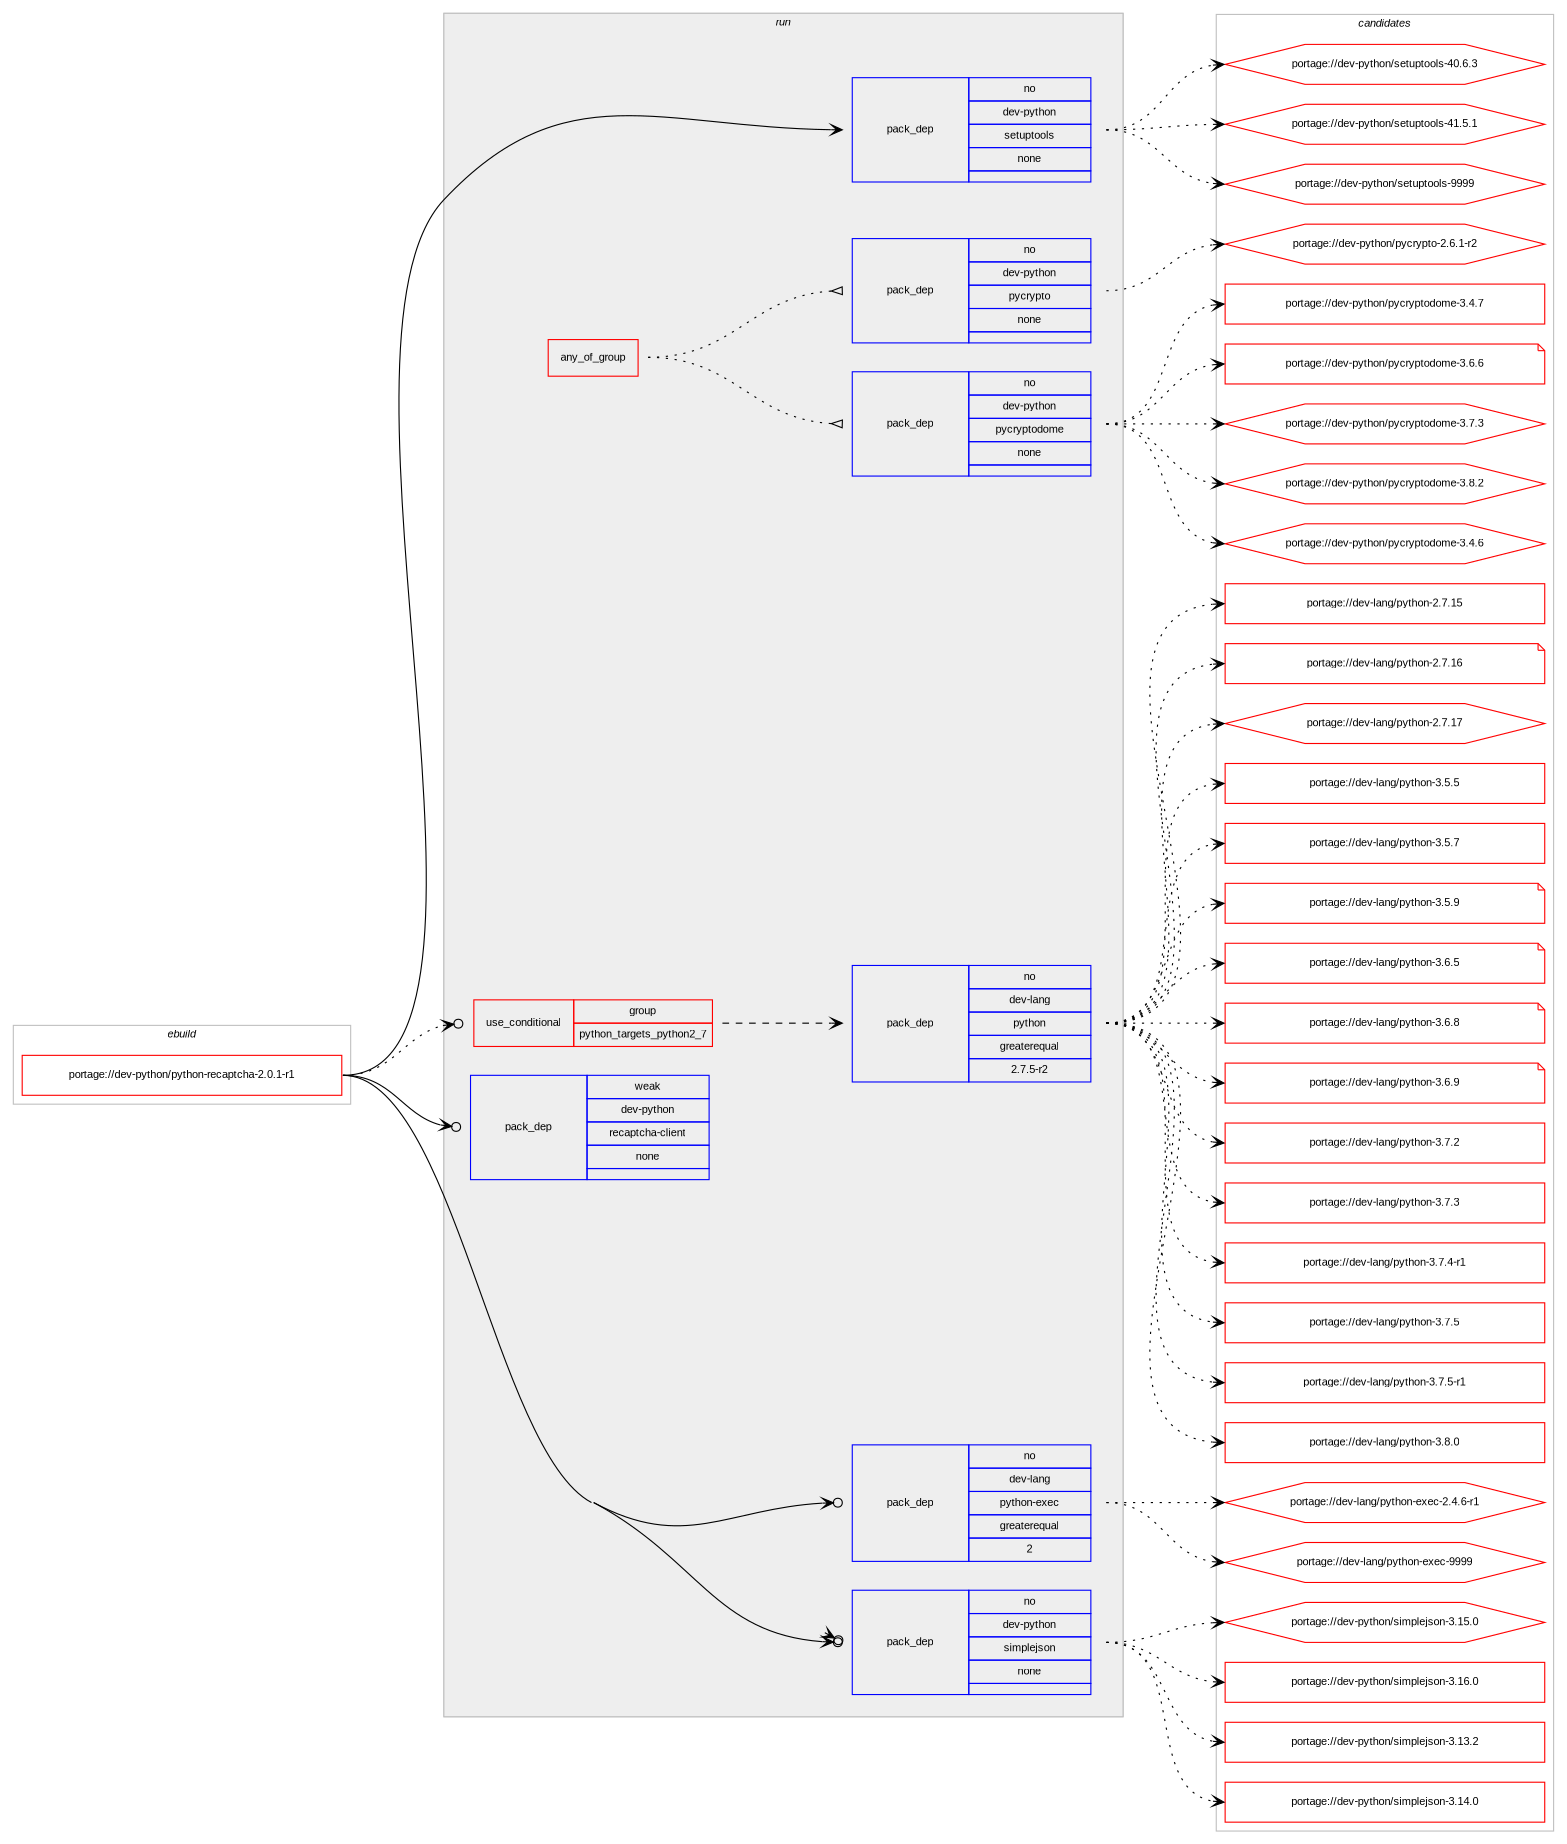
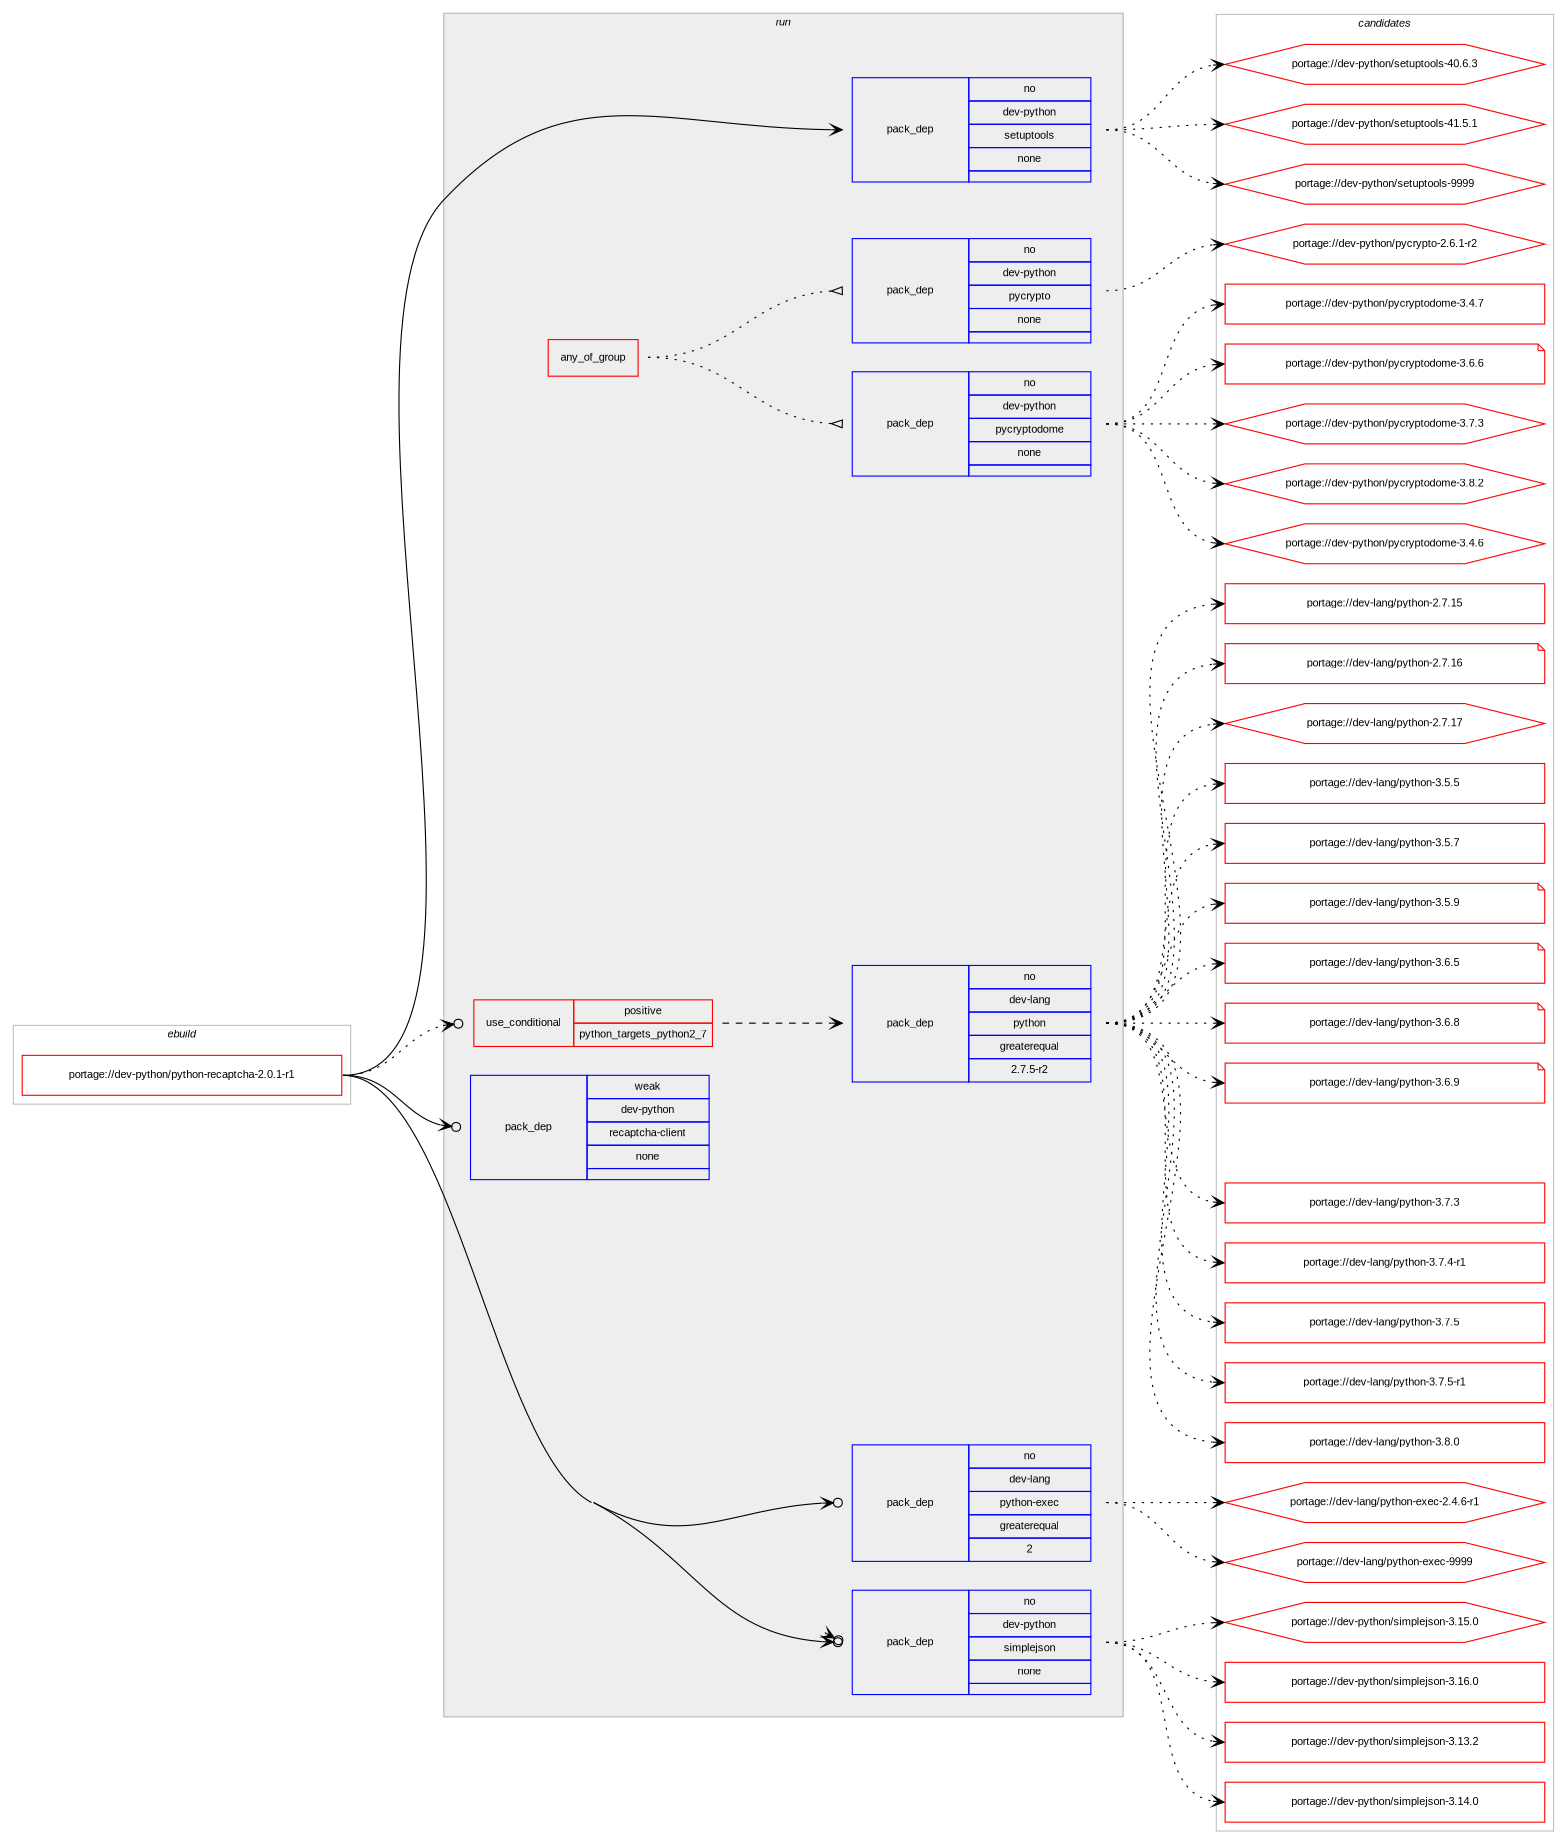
node "use_conditional": text "group" -> "positive"
node "portage://dev-lang/python-3.7.2": removed
